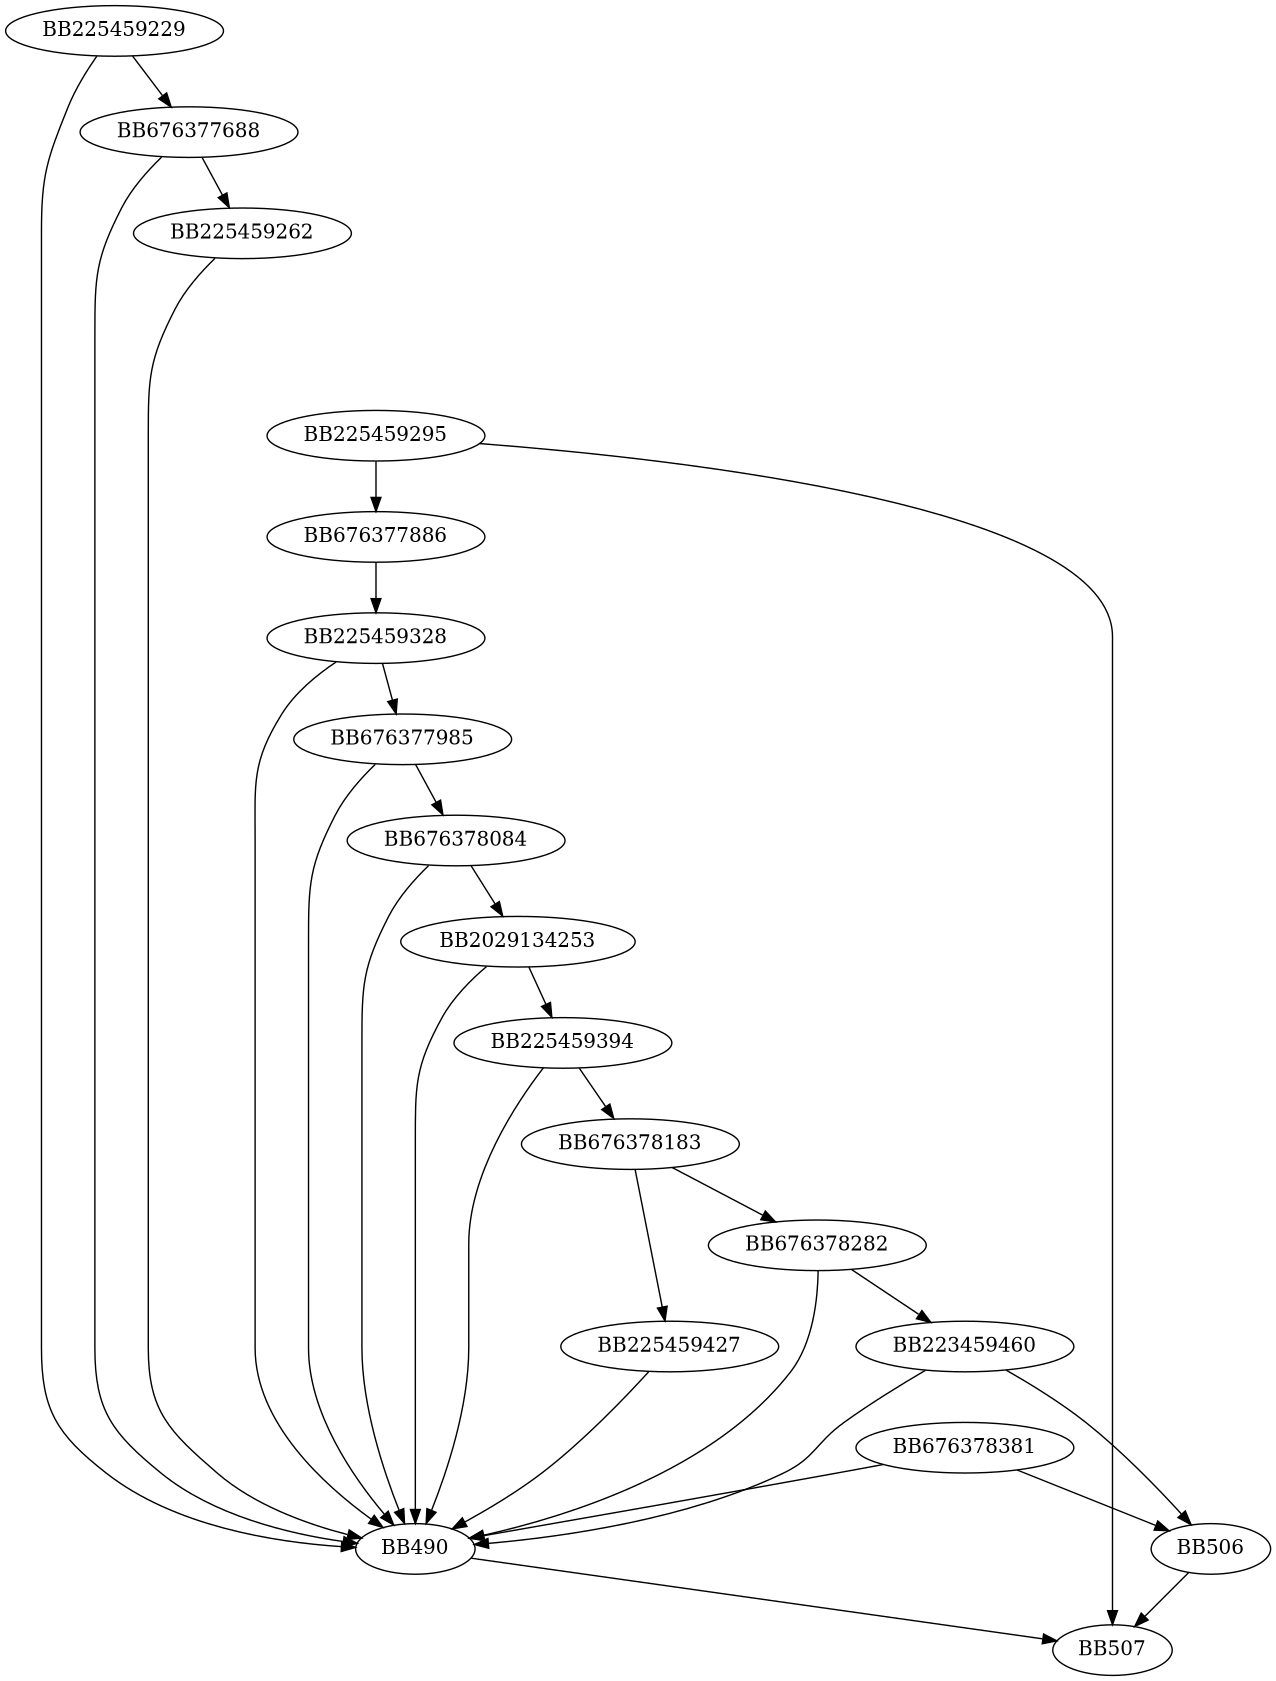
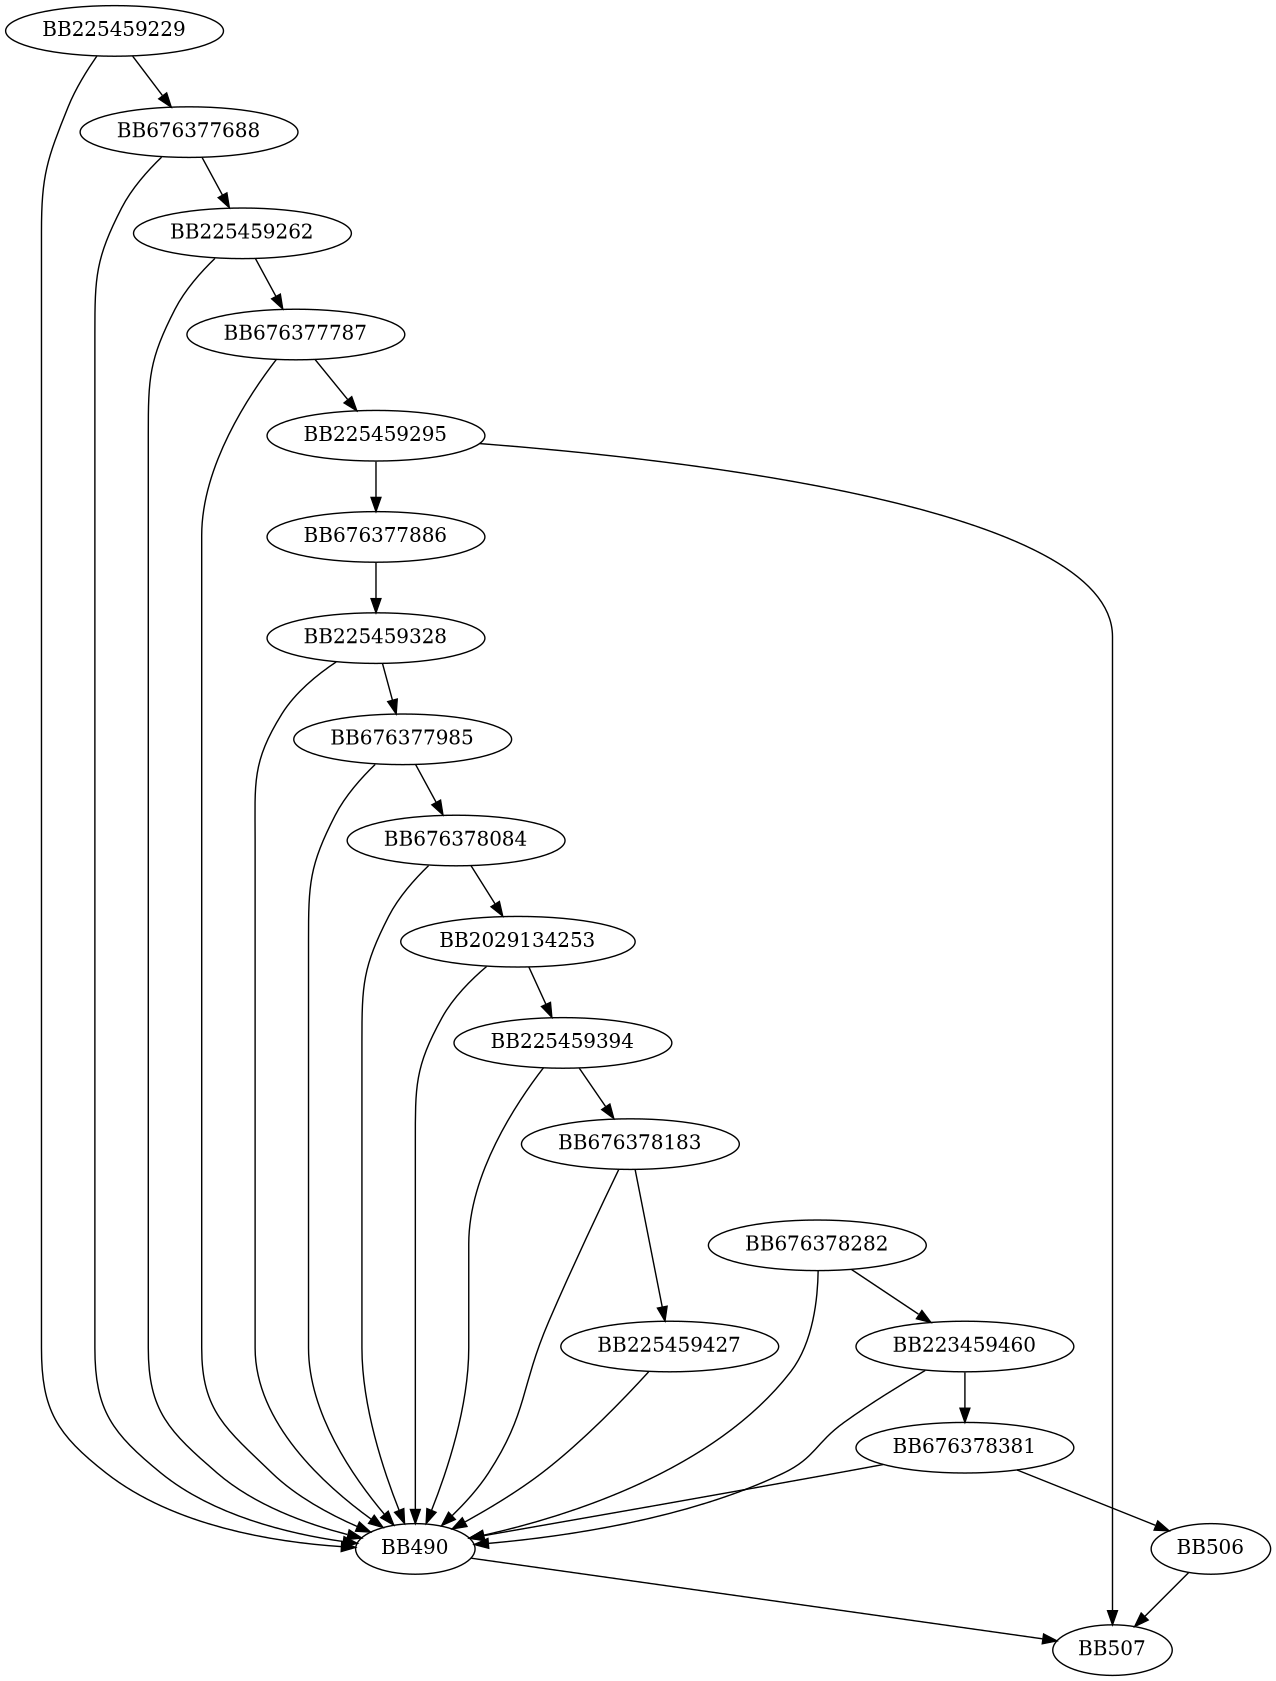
node "BB676377787": added
edge "BB676378183" -> "BB676378282": now "BB676378183" -> "BB490"
edge "BB223459460" -> "BB506": now "BB223459460" -> "BB676378381"
